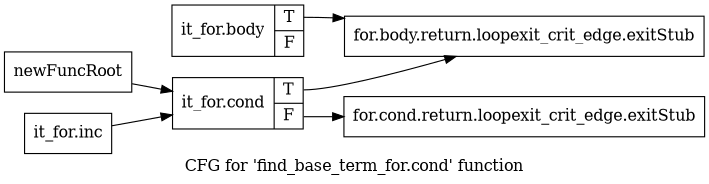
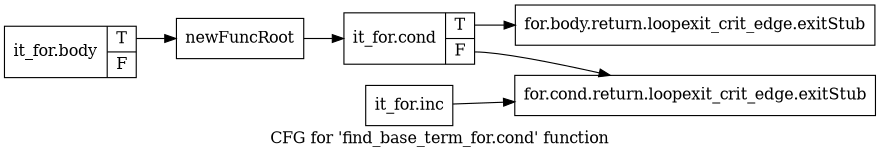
edge "it_for.body" -> "for.body.return.loopexit_crit_edge.exitStub": now "it_for.body" -> "newFuncRoot"
edge "it_for.inc" -> "it_for.cond": now "it_for.inc" -> "for.cond.return.loopexit_crit_edge.exitStub"
